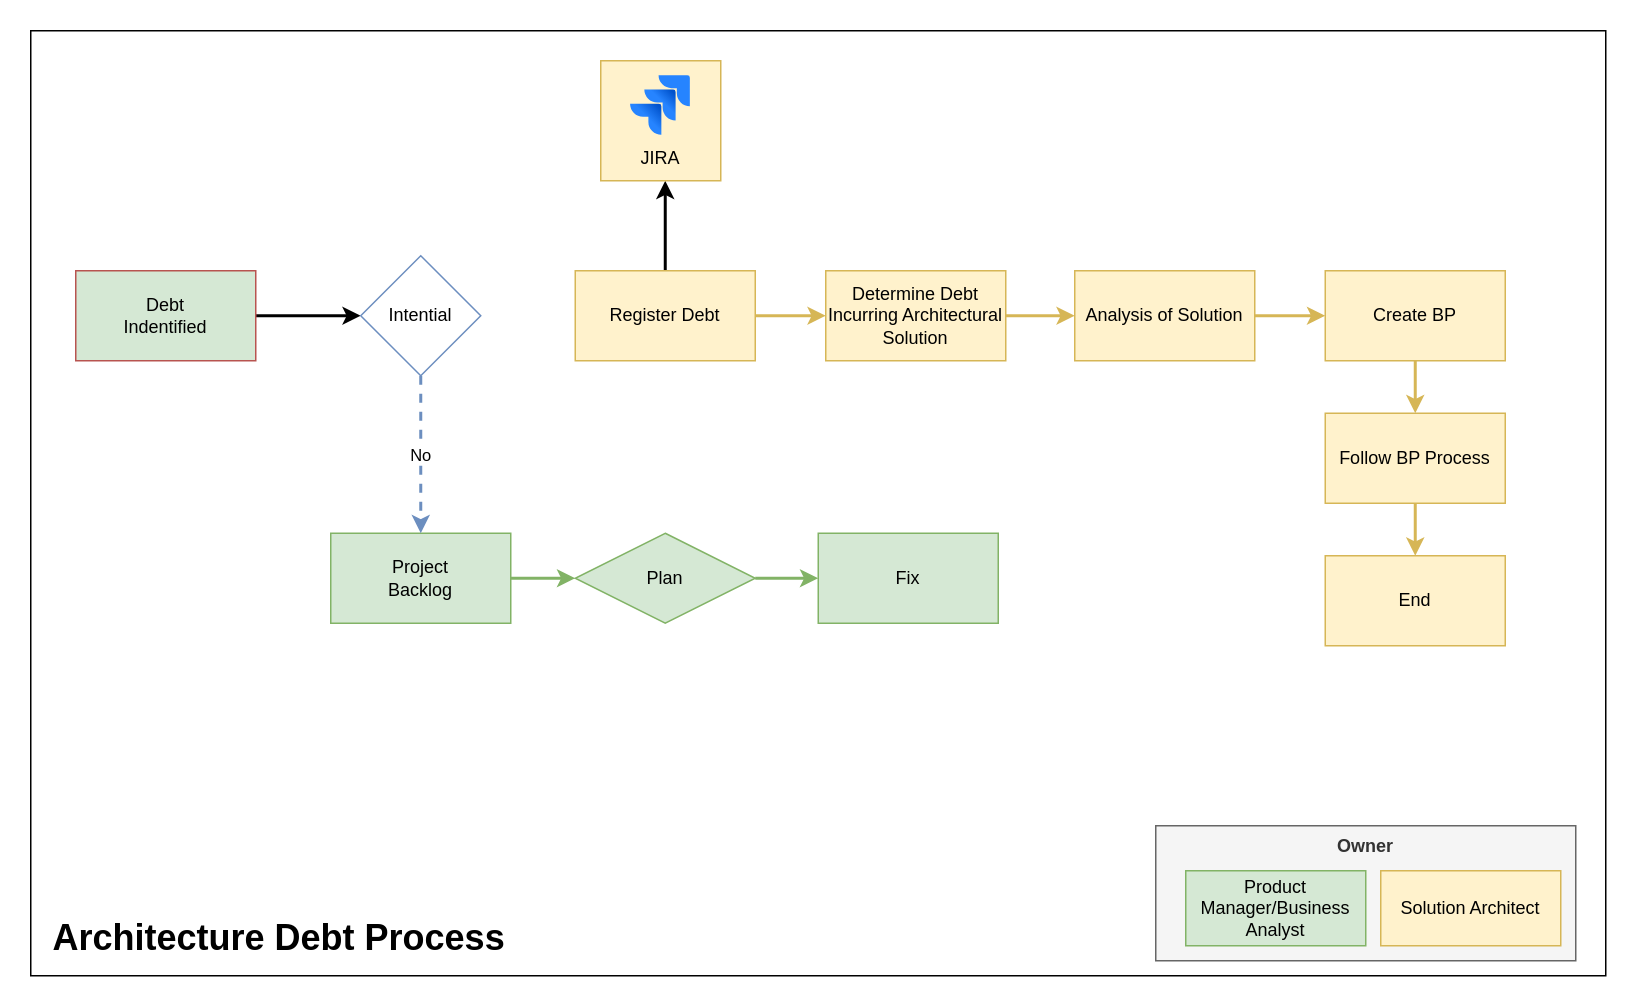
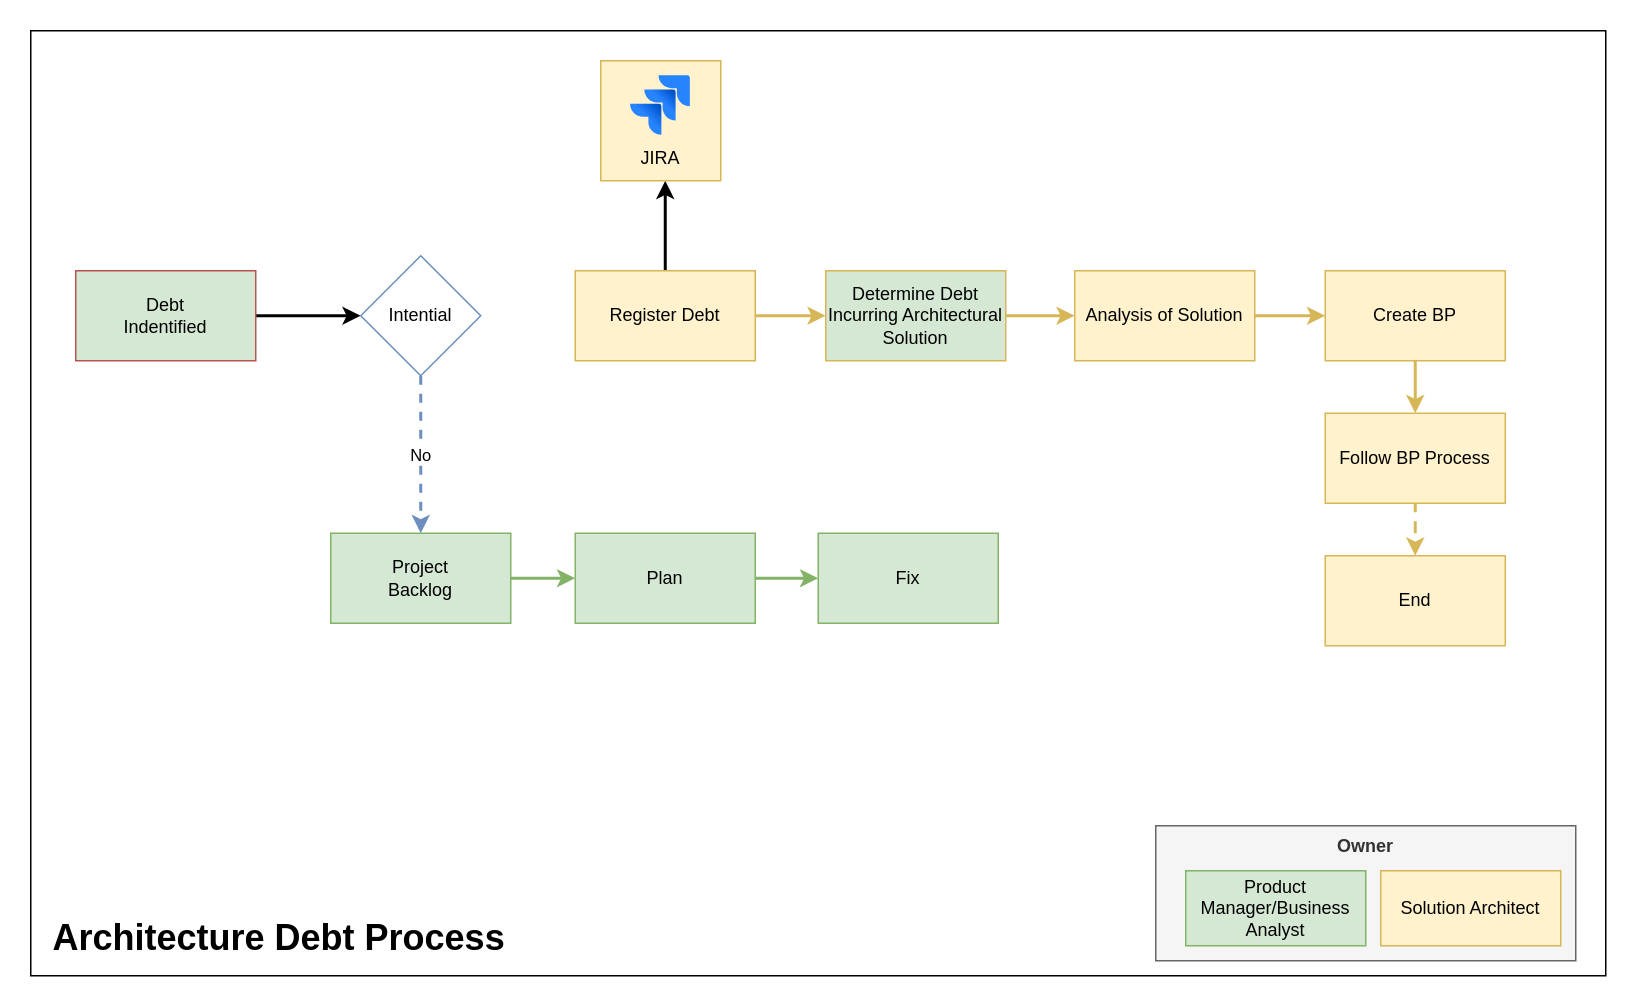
node "Determine Debt Incurring Architectural Solution": fillcolor #fff2cc -> #d5e8d4
edge "Follow BP Process" -> "End": style solid -> dashed
node "Plan": shape diamond -> rectangle
